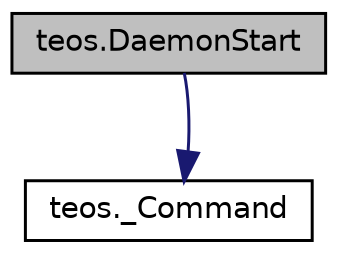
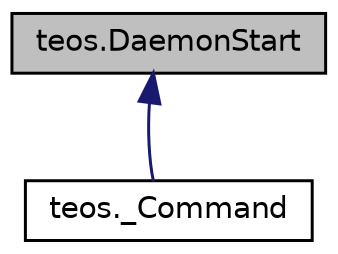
edge "teos.DaemonStart" -> "teos._Command": reversed
